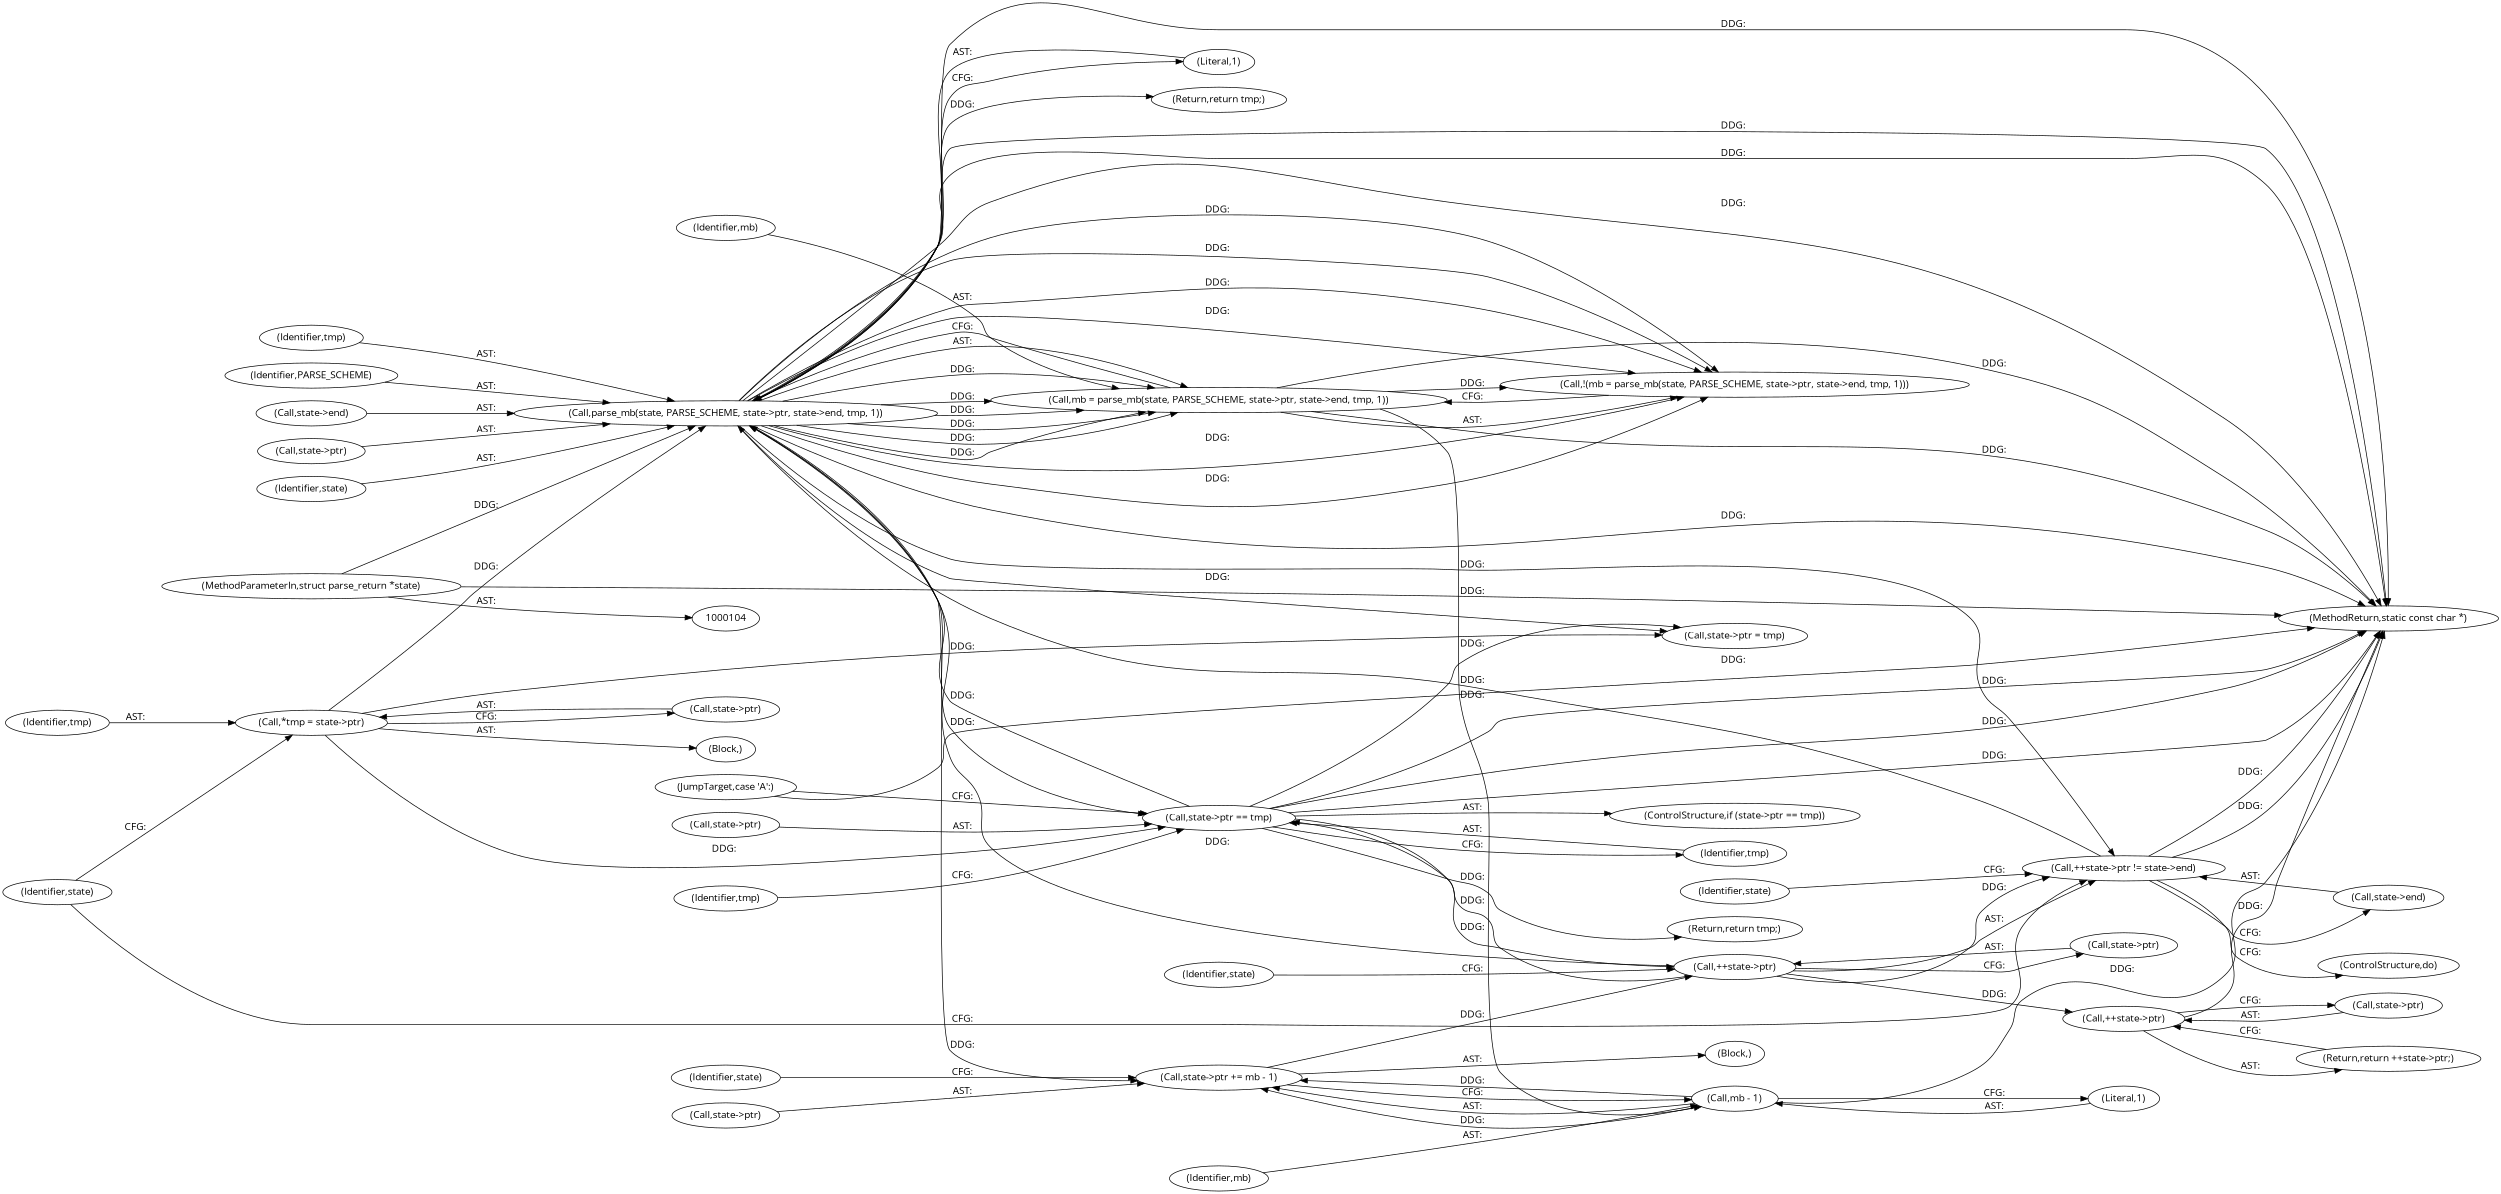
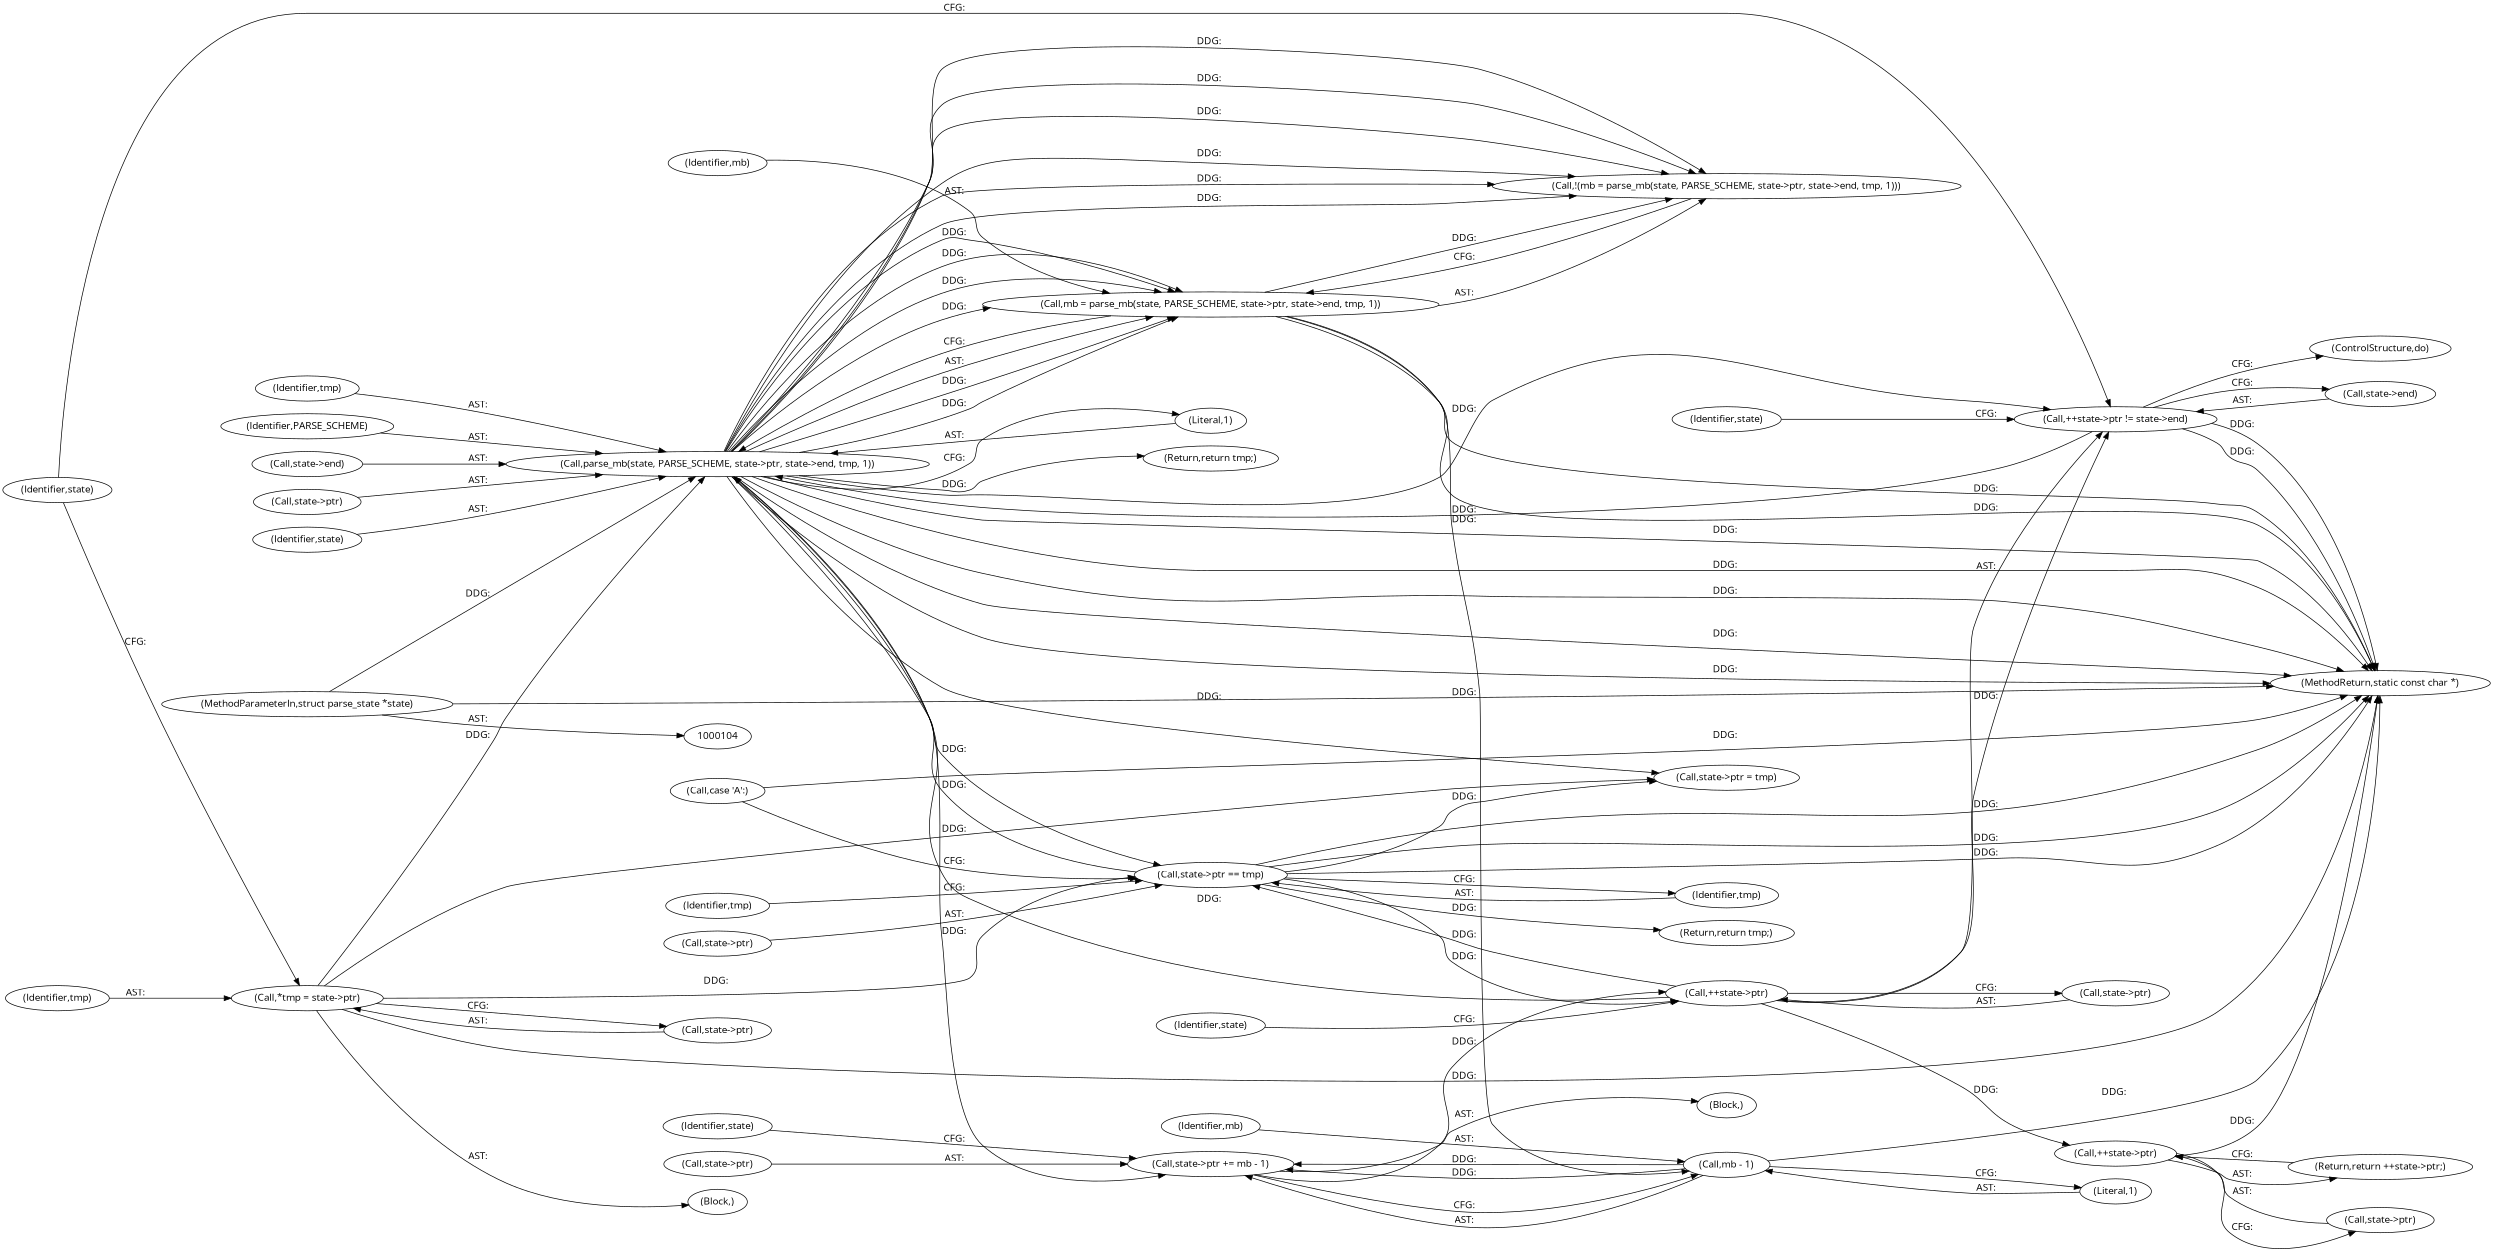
node "(MethodParameterIn,struct parse_return *state)": label "(MethodParameterIn,struct parse_return *state)" -> "(MethodParameterIn,struct parse_state *state)"
node "(JumpTarget,case 'A':)": label "(JumpTarget,case 'A':)" -> "(Call,case 'A':)"
node "(ControlStructure,if (state->ptr == tmp))": removed
edge "(Call,*tmp = state->ptr)" -> "(MethodReturn,static const char *)": added, label "DDG:"
